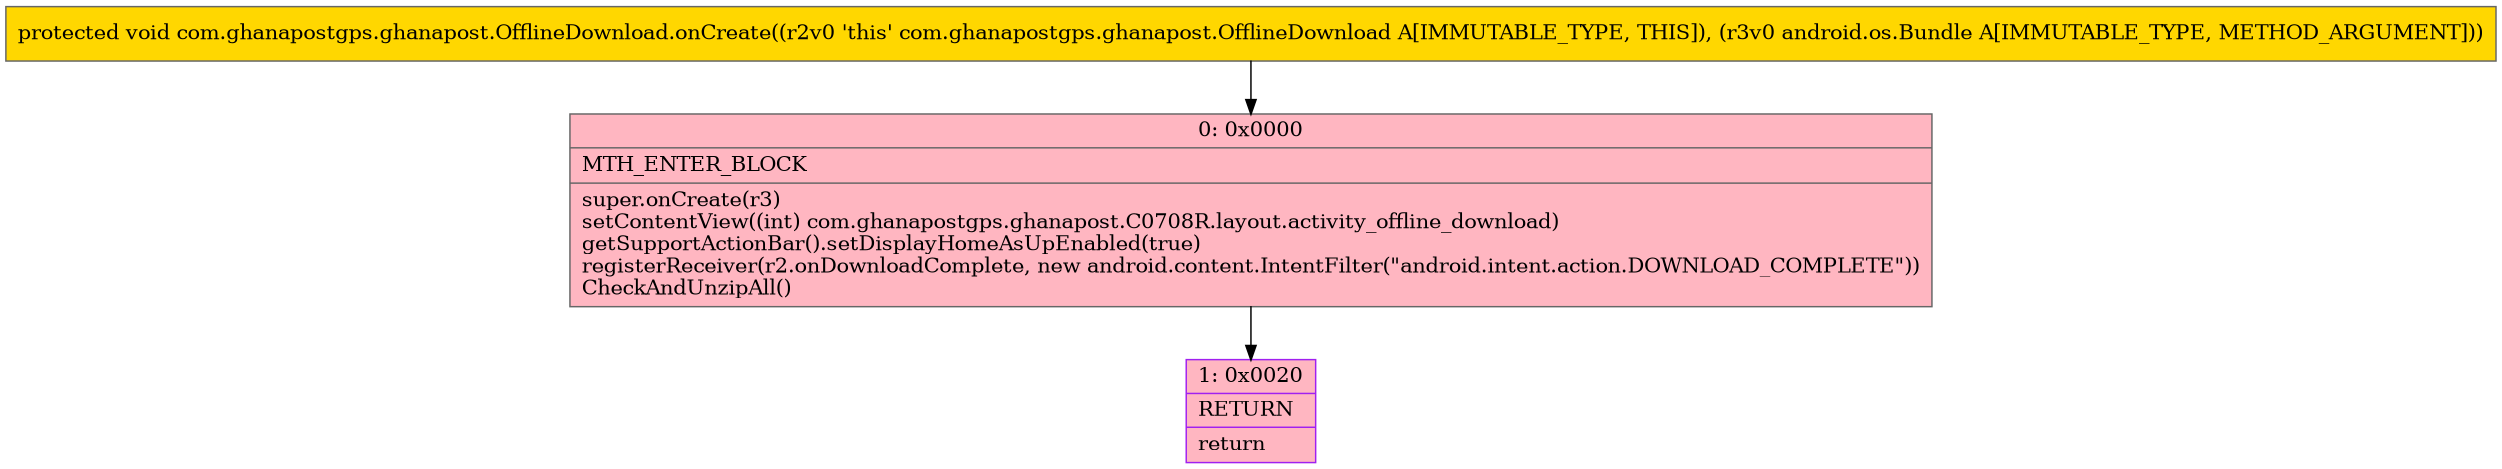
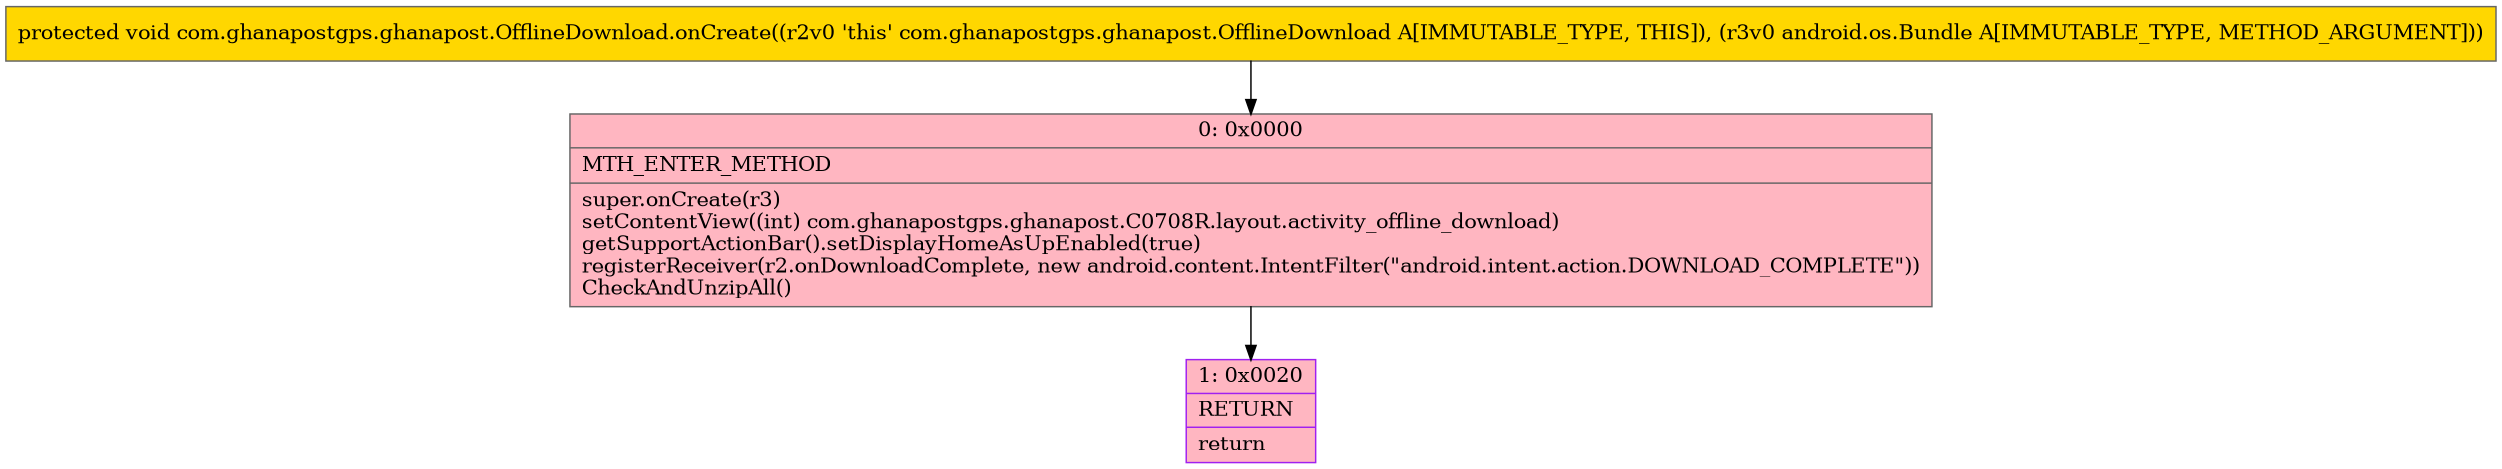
node "0: 0x0000": text "MTH_ENTER_BLOCK" -> "MTH_ENTER_METHOD"
